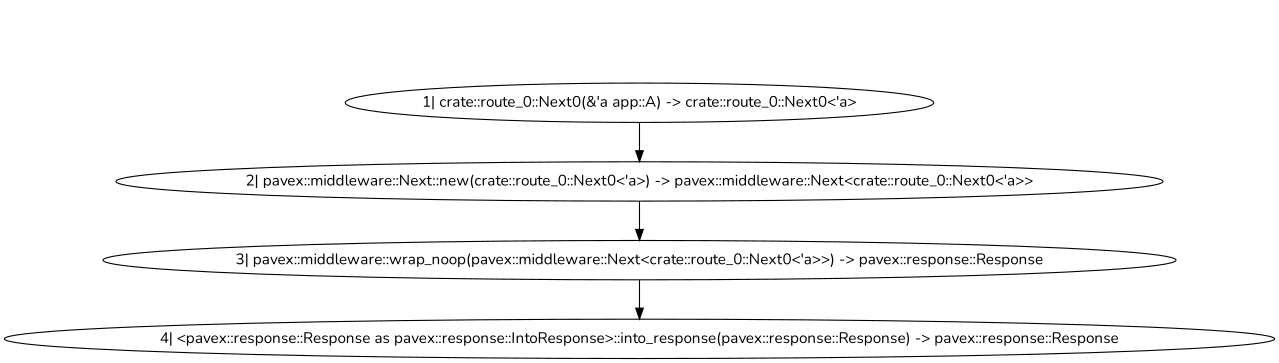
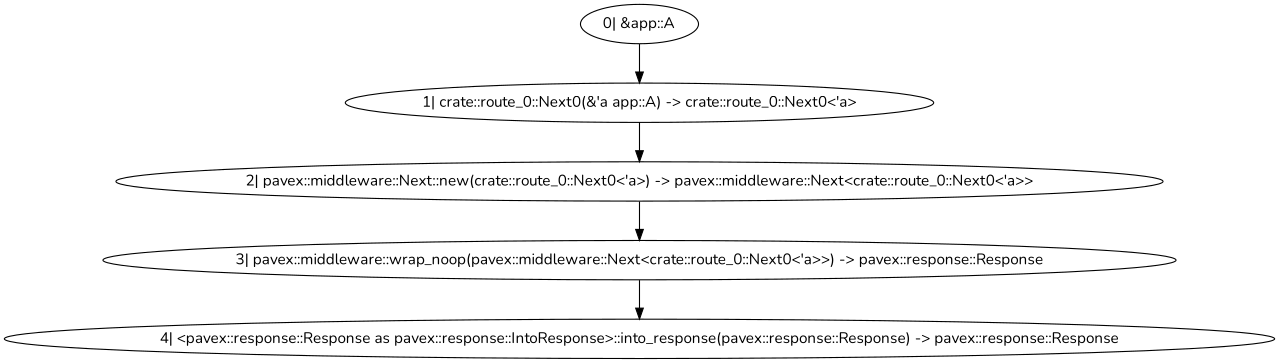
node "0| &app::A": added
